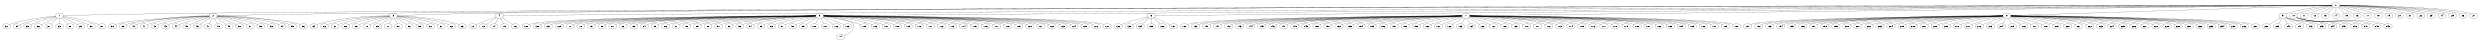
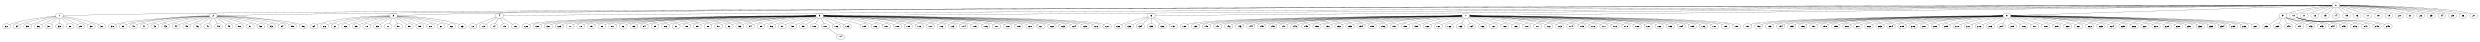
edge "5" -- "104": now "101" -- "104"
